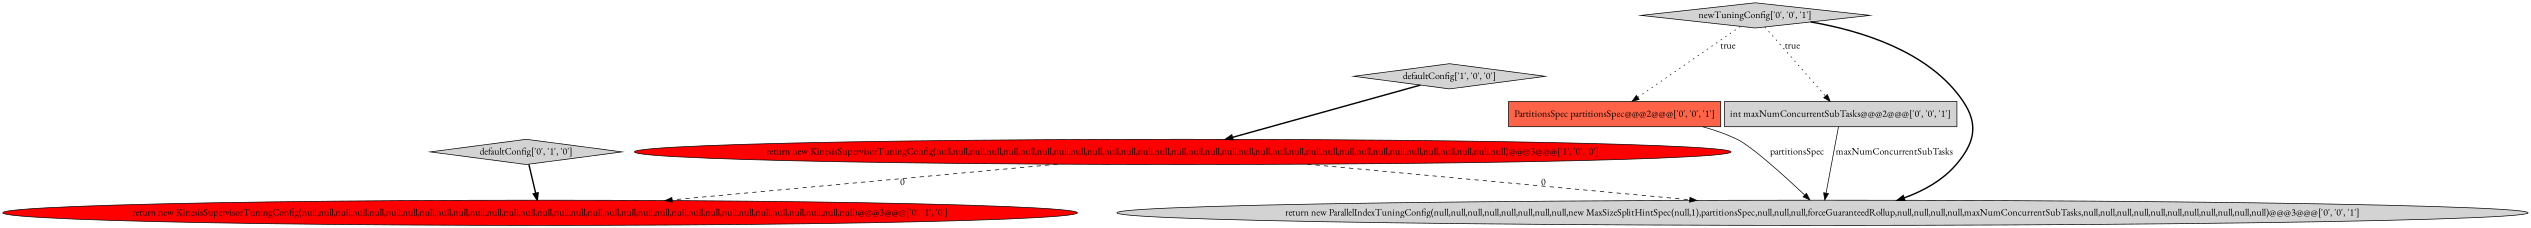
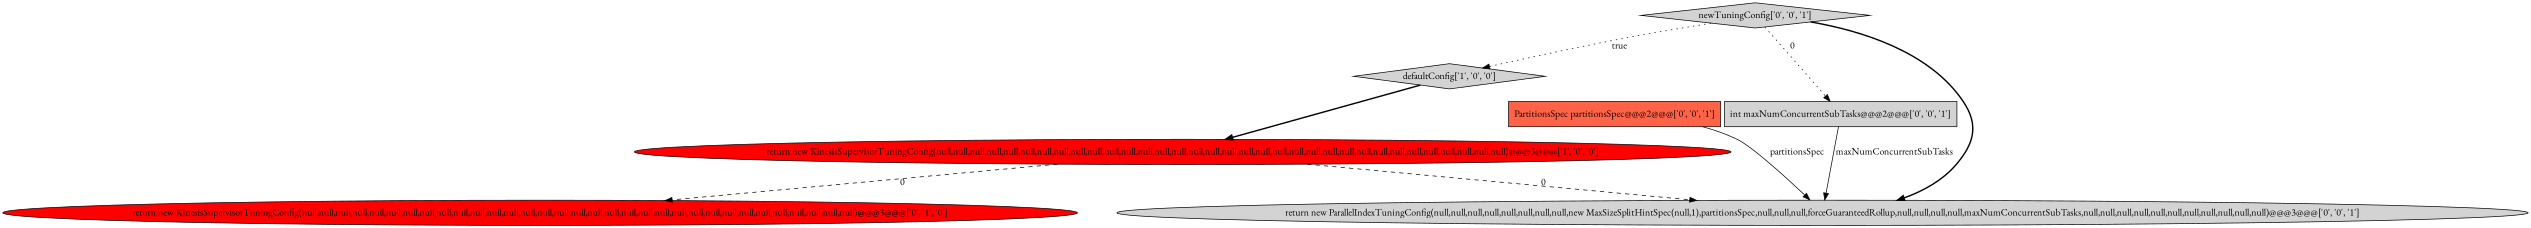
edge "newTuningConfig['0', '0', '1']" -> "int maxNumConcurrentSubTasks@@@2@@@['0', '0', '1']": label "true" -> "0"
edge "newTuningConfig['0', '0', '1']" -> "PartitionsSpec partitionsSpec@@@2@@@['0', '0', '1']": now "newTuningConfig['0', '0', '1']" -> "defaultConfig['1', '0', '0']"
node "defaultConfig['0', '1', '0']": removed
